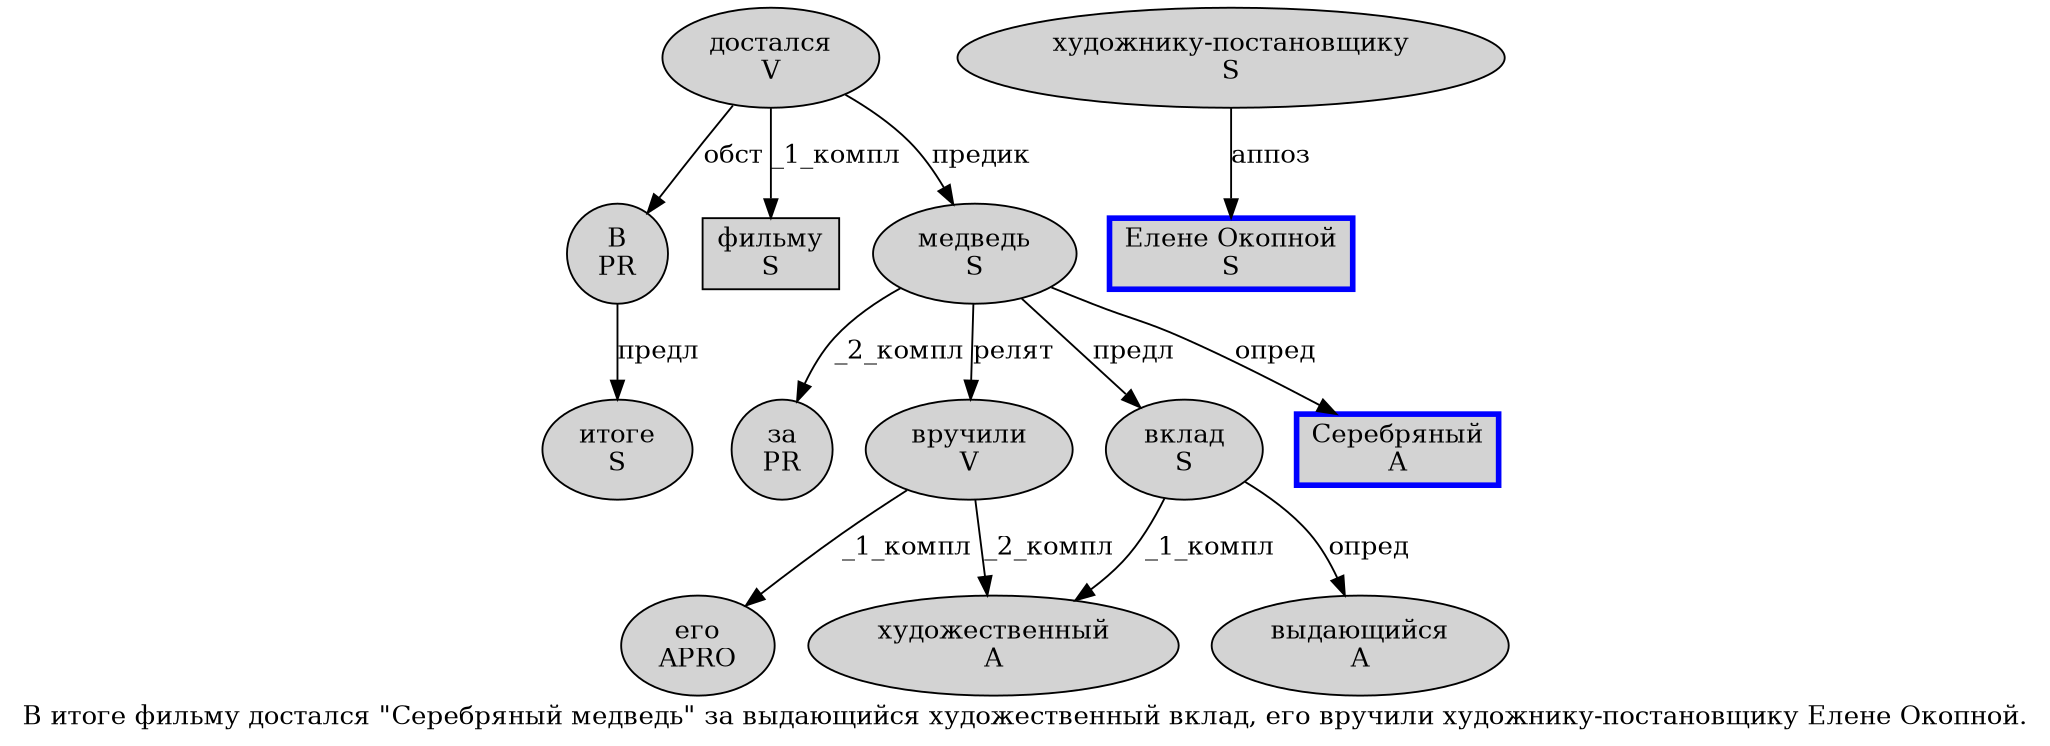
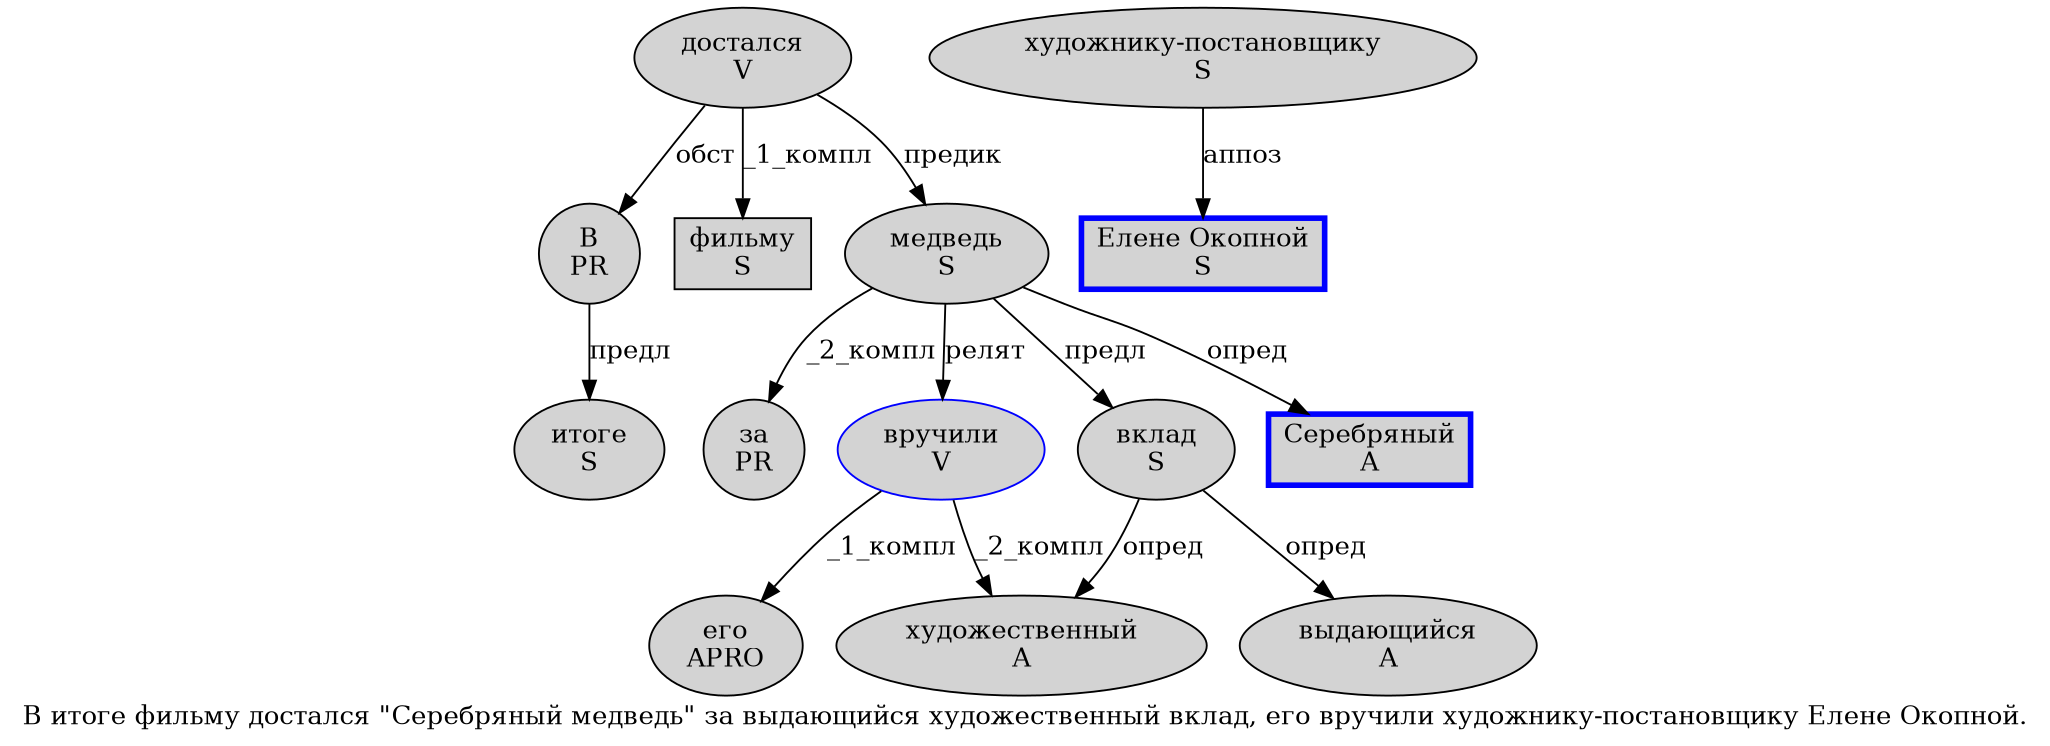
node "вручили V": color black -> blue
edge "вклад S" -> "художественный A": label "_1_компл" -> "опред"
